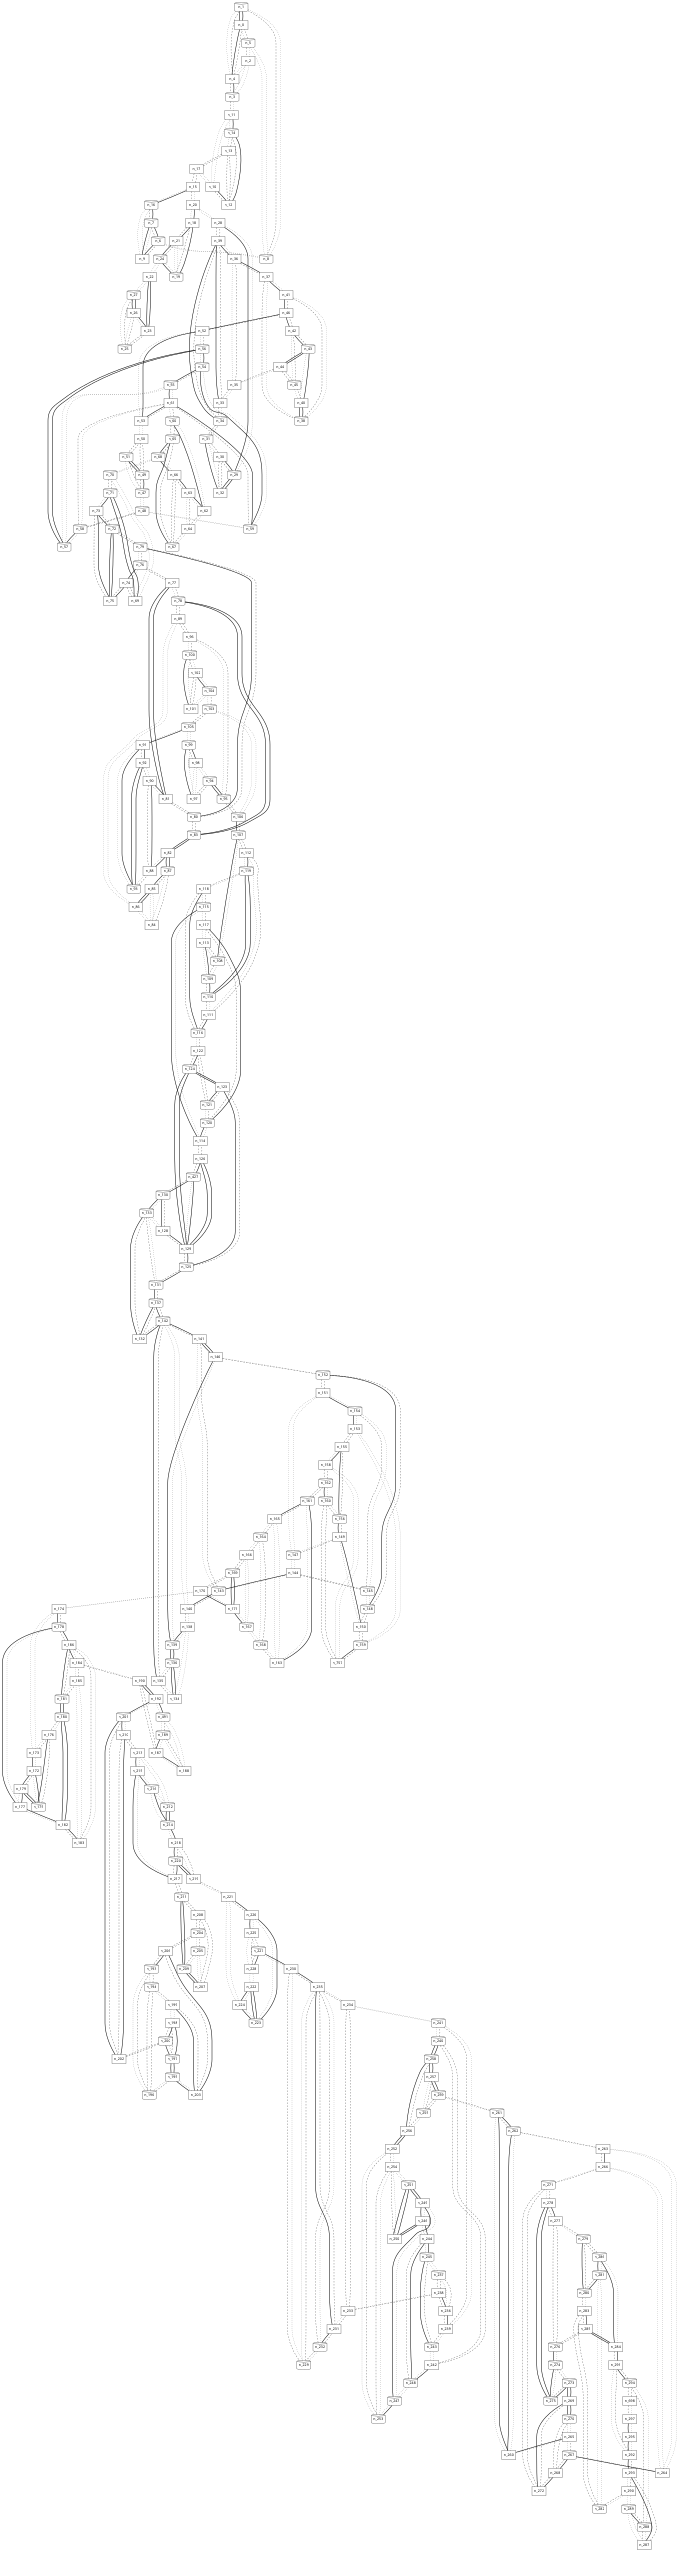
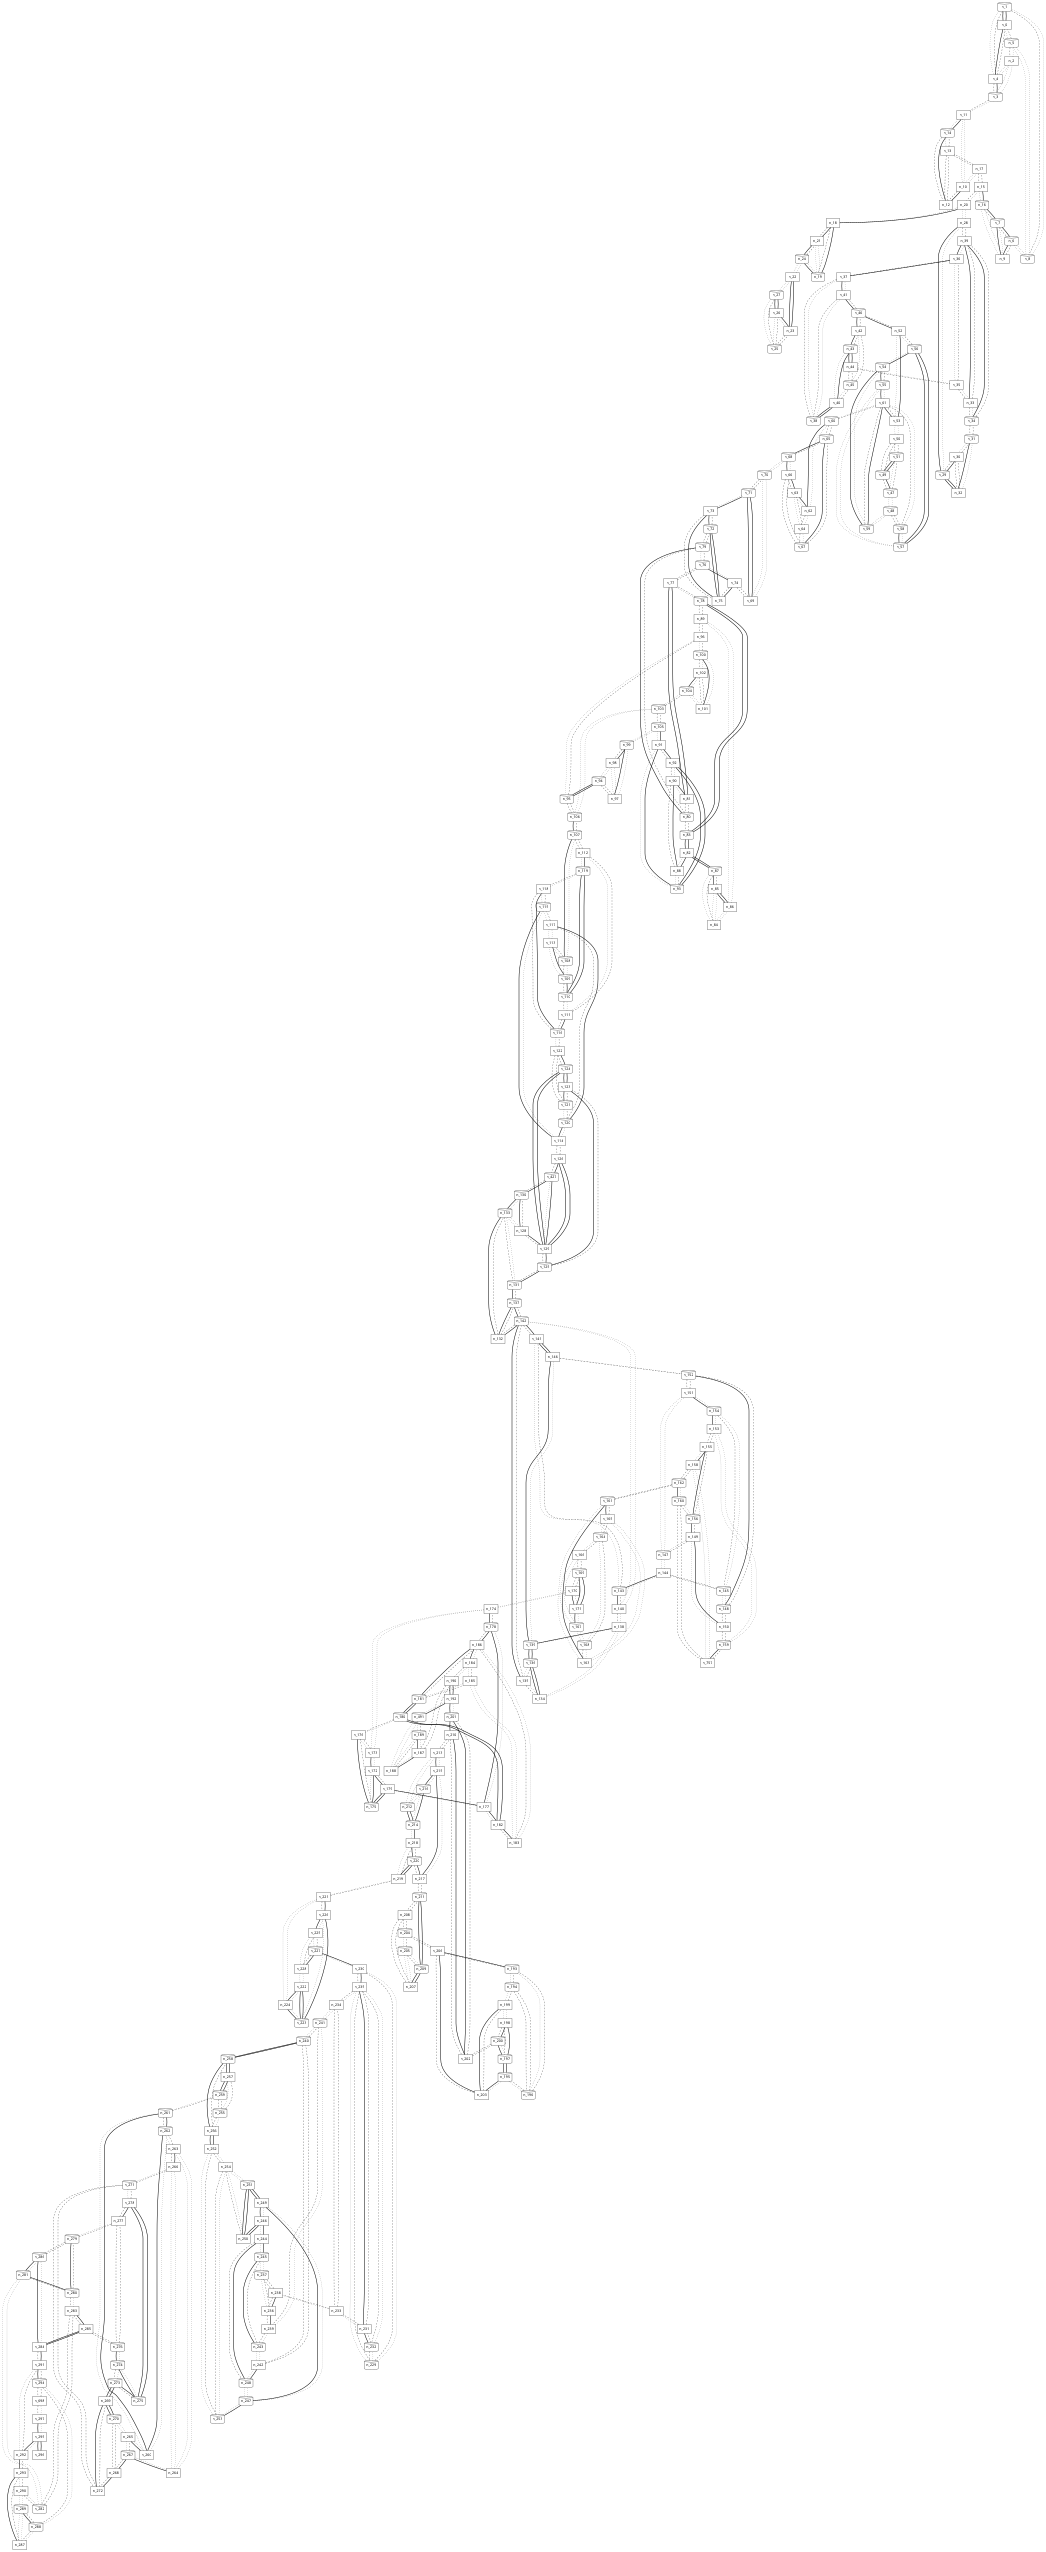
node "n_46": shape box -> cylinder
node "n_296": added
